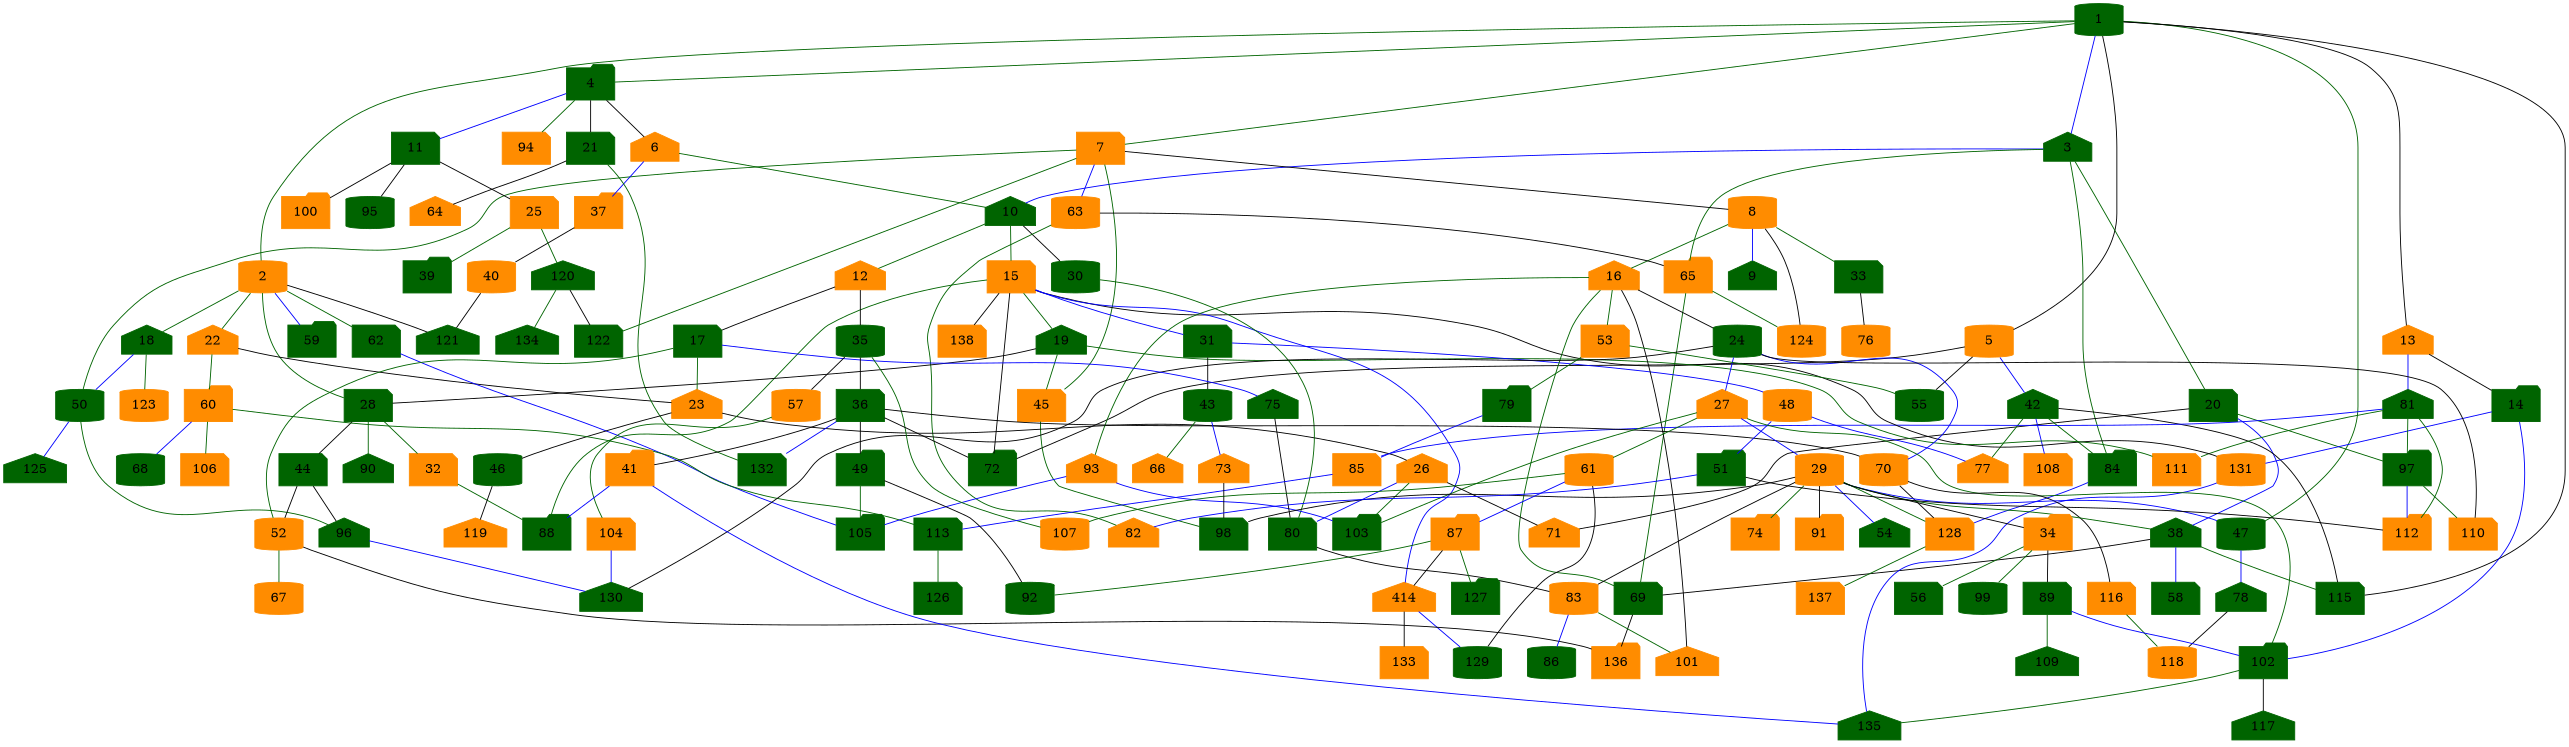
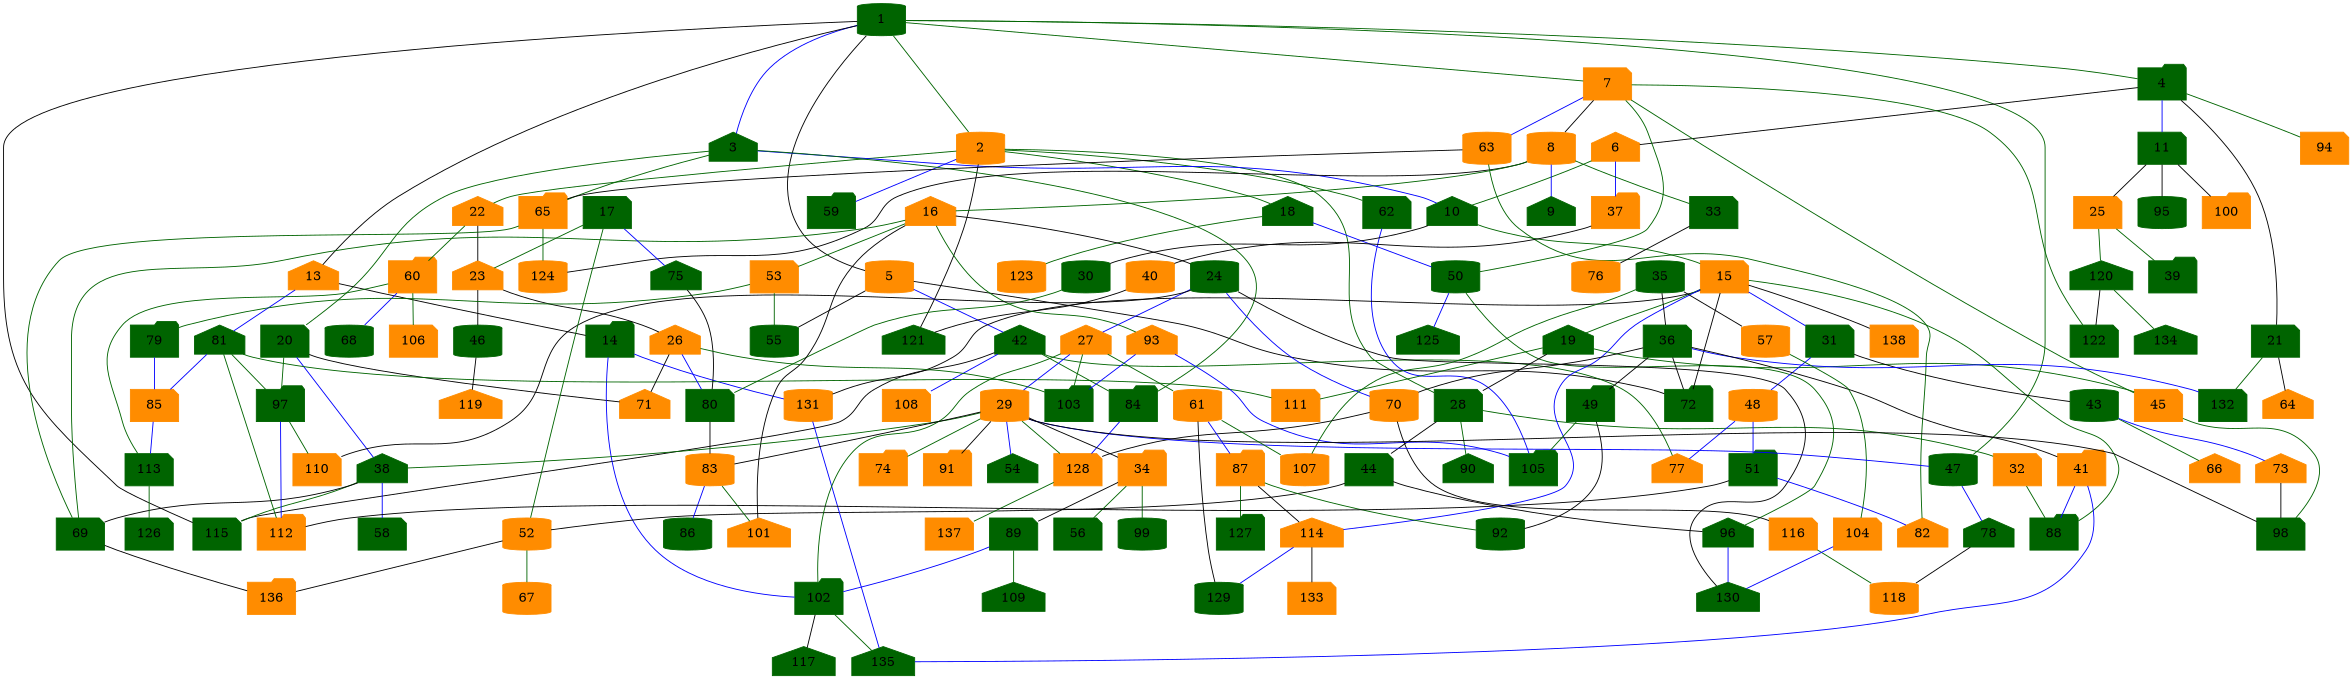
node "12": removed
node "414": label "414" -> "114"
